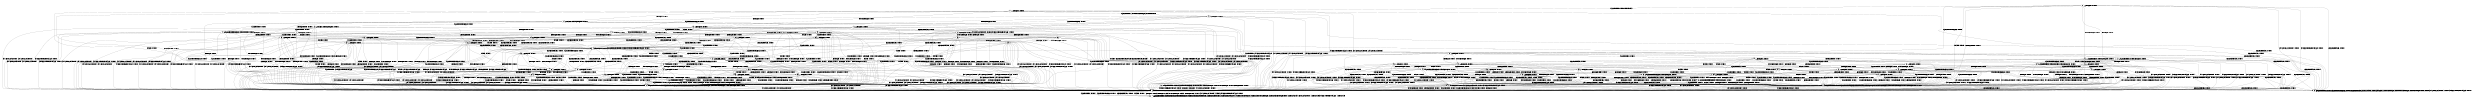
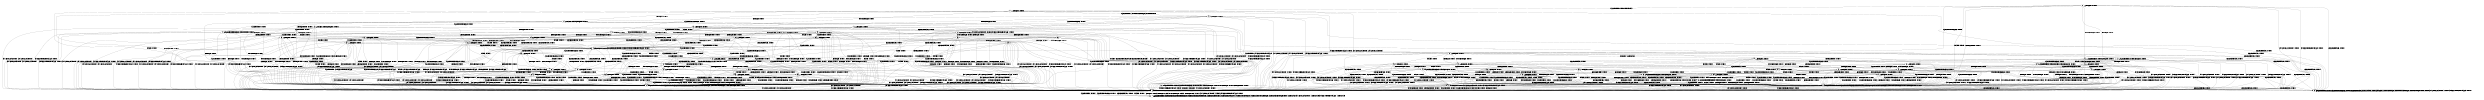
edge "s1" -> "s4": label "RSA_CLIENT_KEY_EXCHANGE / TIMEOUT" -> "RSA_CLIENT_KEY_UNEXPECTED / TIMEOUT"
edge "s33" -> "s5": reversed
edge "s2" -> "s40": label "RSA_CLIENT_HELLO / TIMEOUT" -> "APPLICATION / SOCKET_CLOSED"
edge "s4" -> "s10": now "s4" -> "s62"
edge "s2" -> "s48": added, label "FINISHED / TIMEOUT"
edge "s27" -> "s51": reversed
edge "s42" -> "s50": now "s43" -> "s50"
